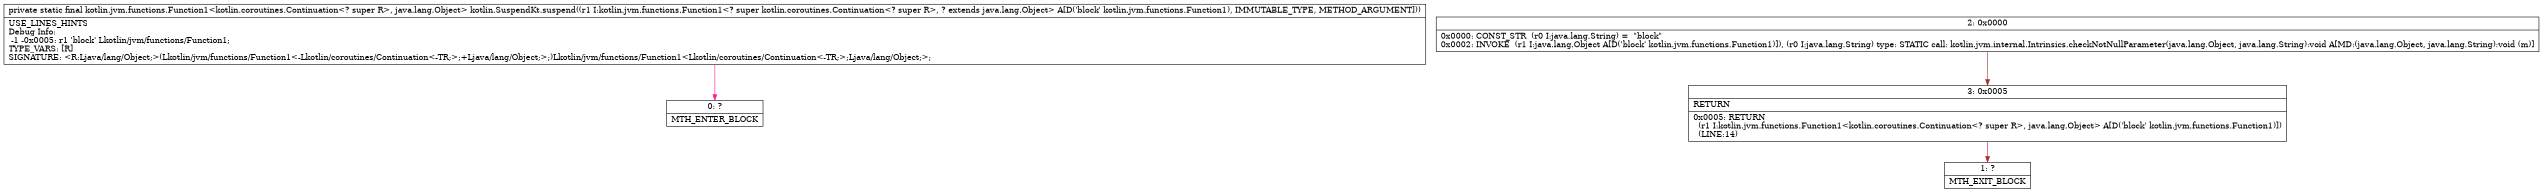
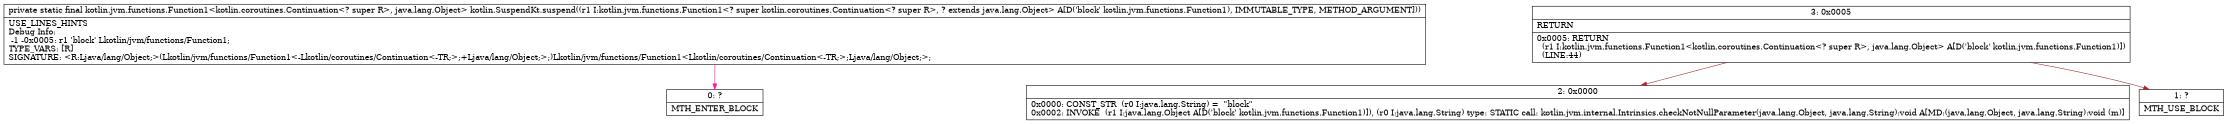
edge "2: 0x0000" -> "3: 0x0005": reversed
node "3: 0x0005": text "(LINE:14)" -> "(LINE:44)"
node "1: ?": text "MTH_EXIT_BLOCK" -> "MTH_USE_BLOCK"
